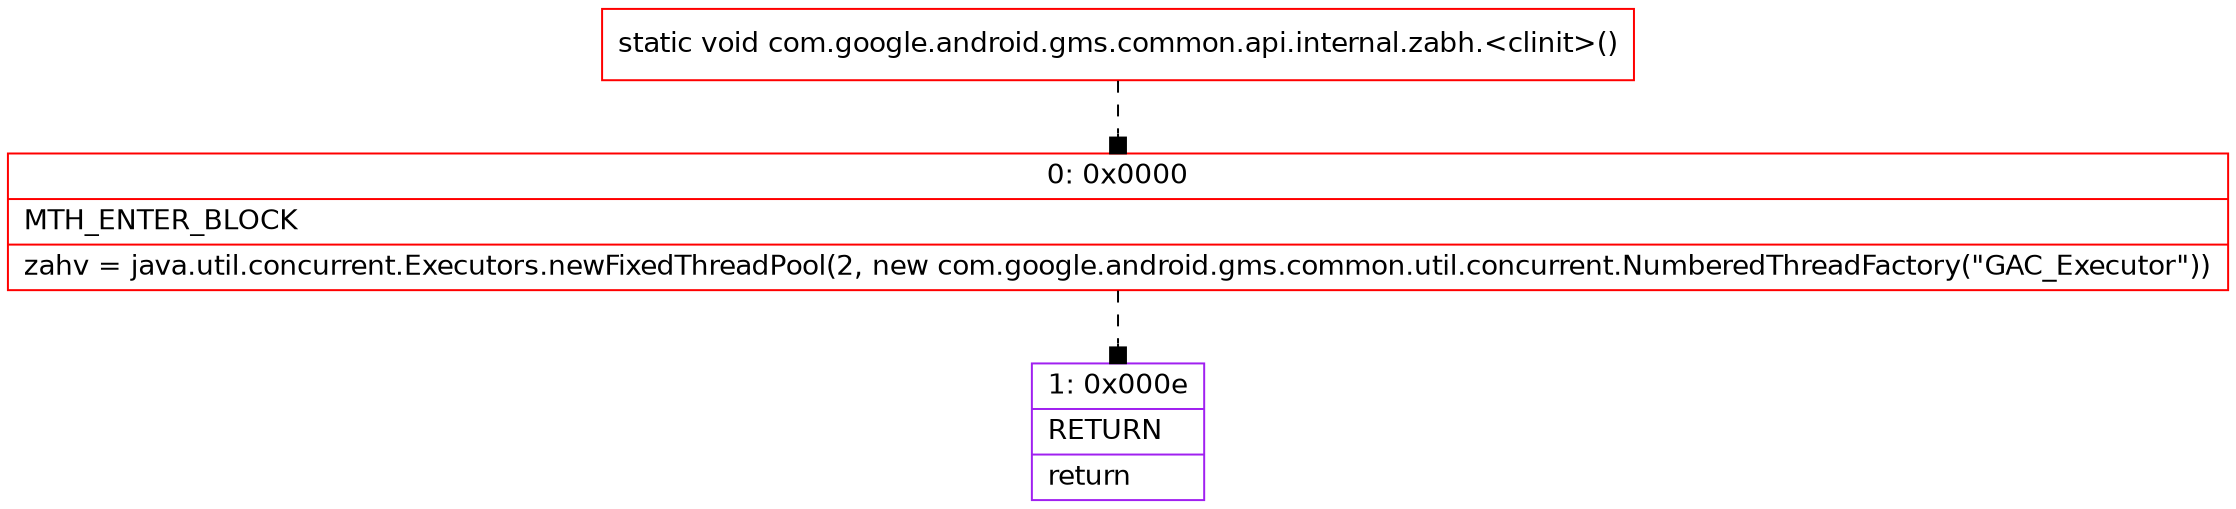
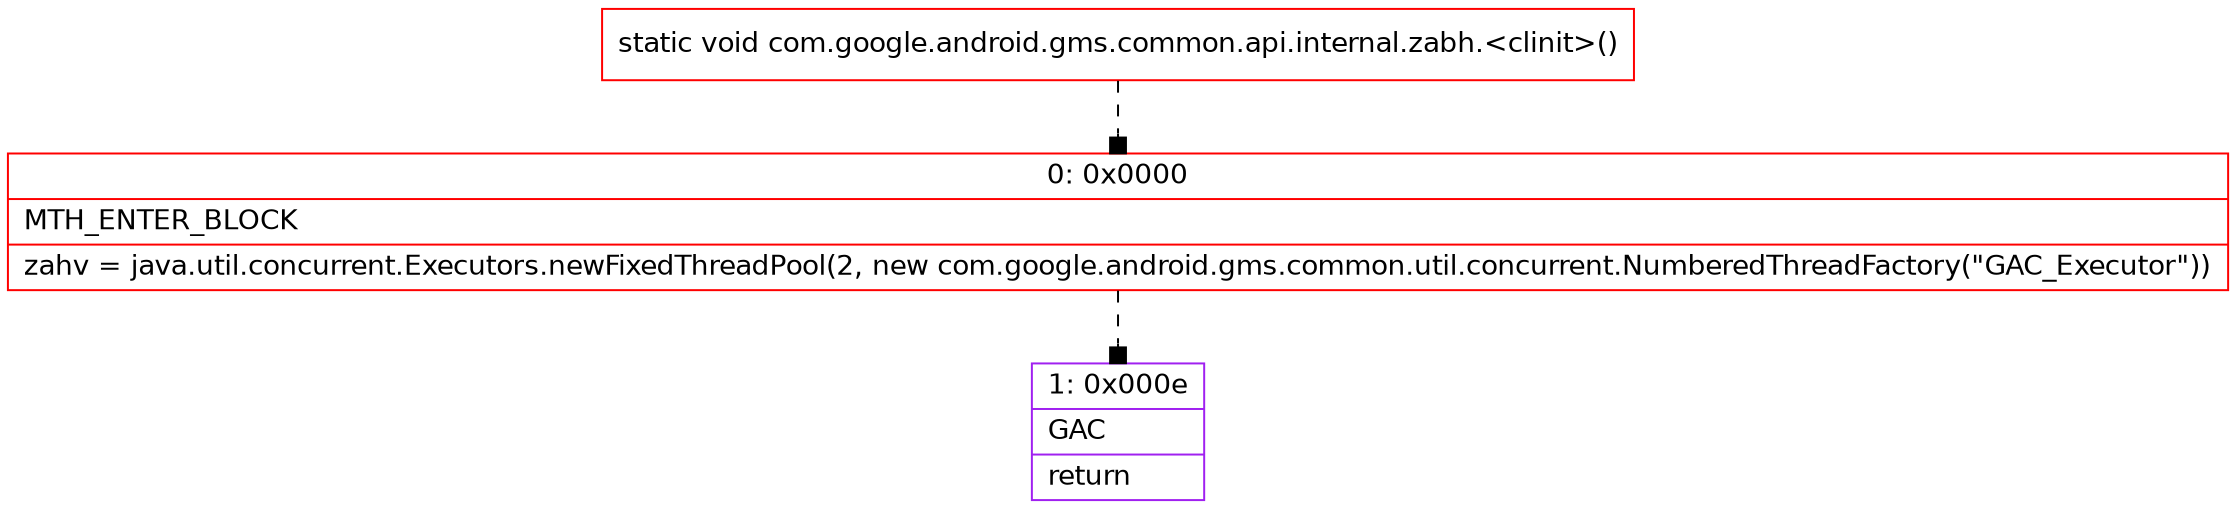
node "1: 0x000e": text "RETURN" -> "GAC"
